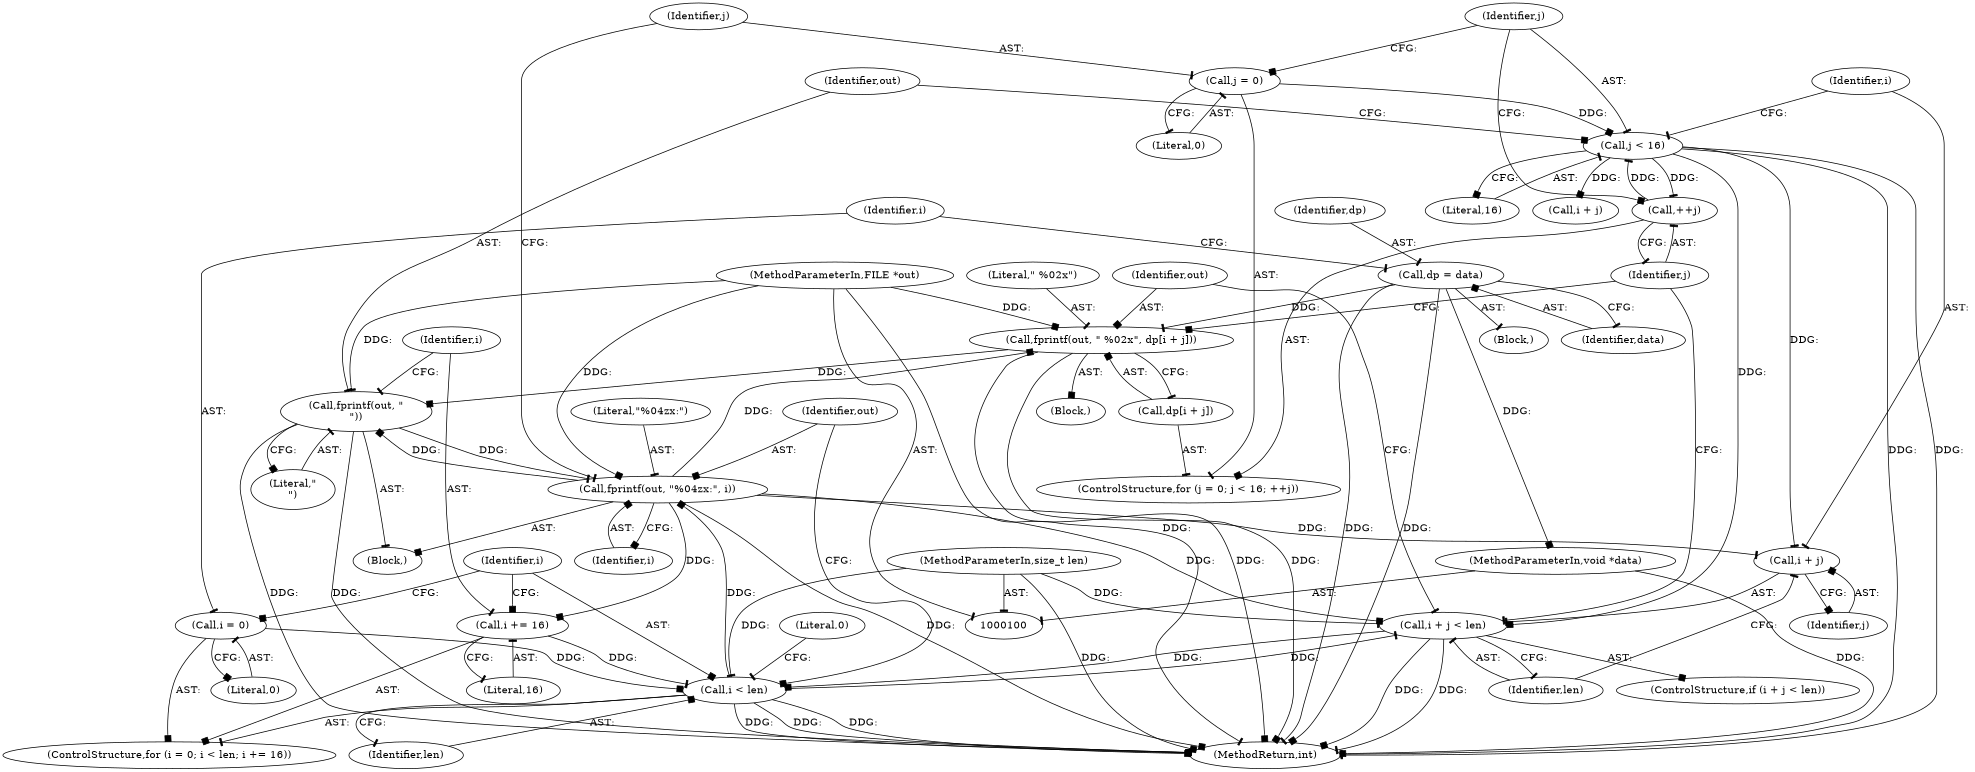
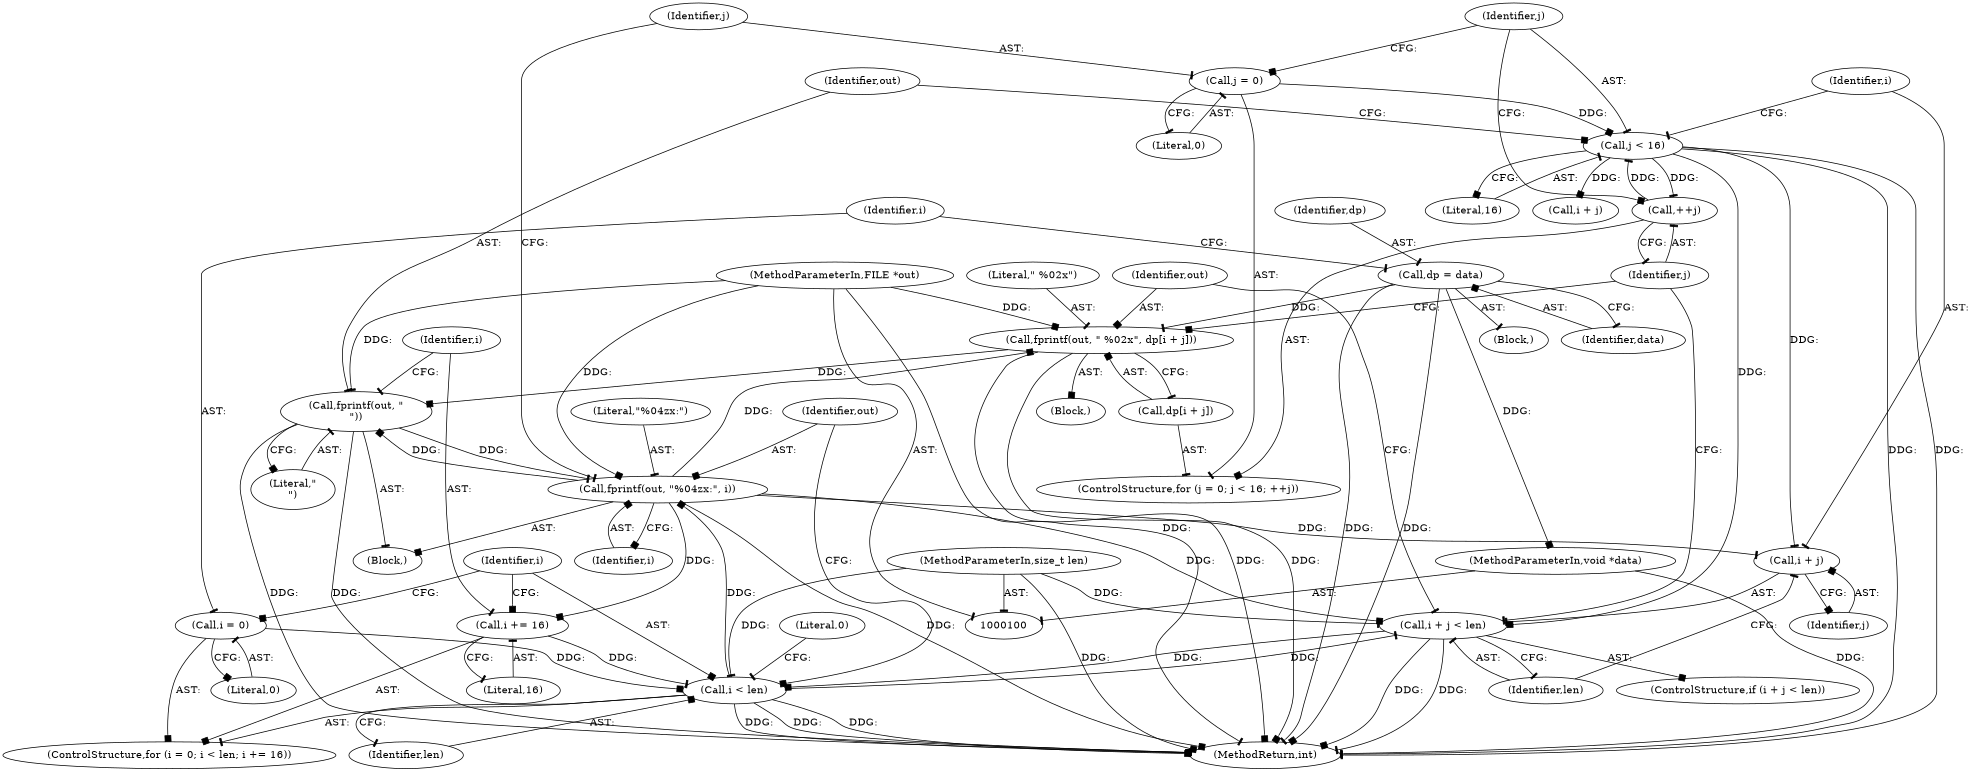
edge "(MethodParameterIn,void *data)" -> "(MethodReturn,int)": arrowhead box -> tee
